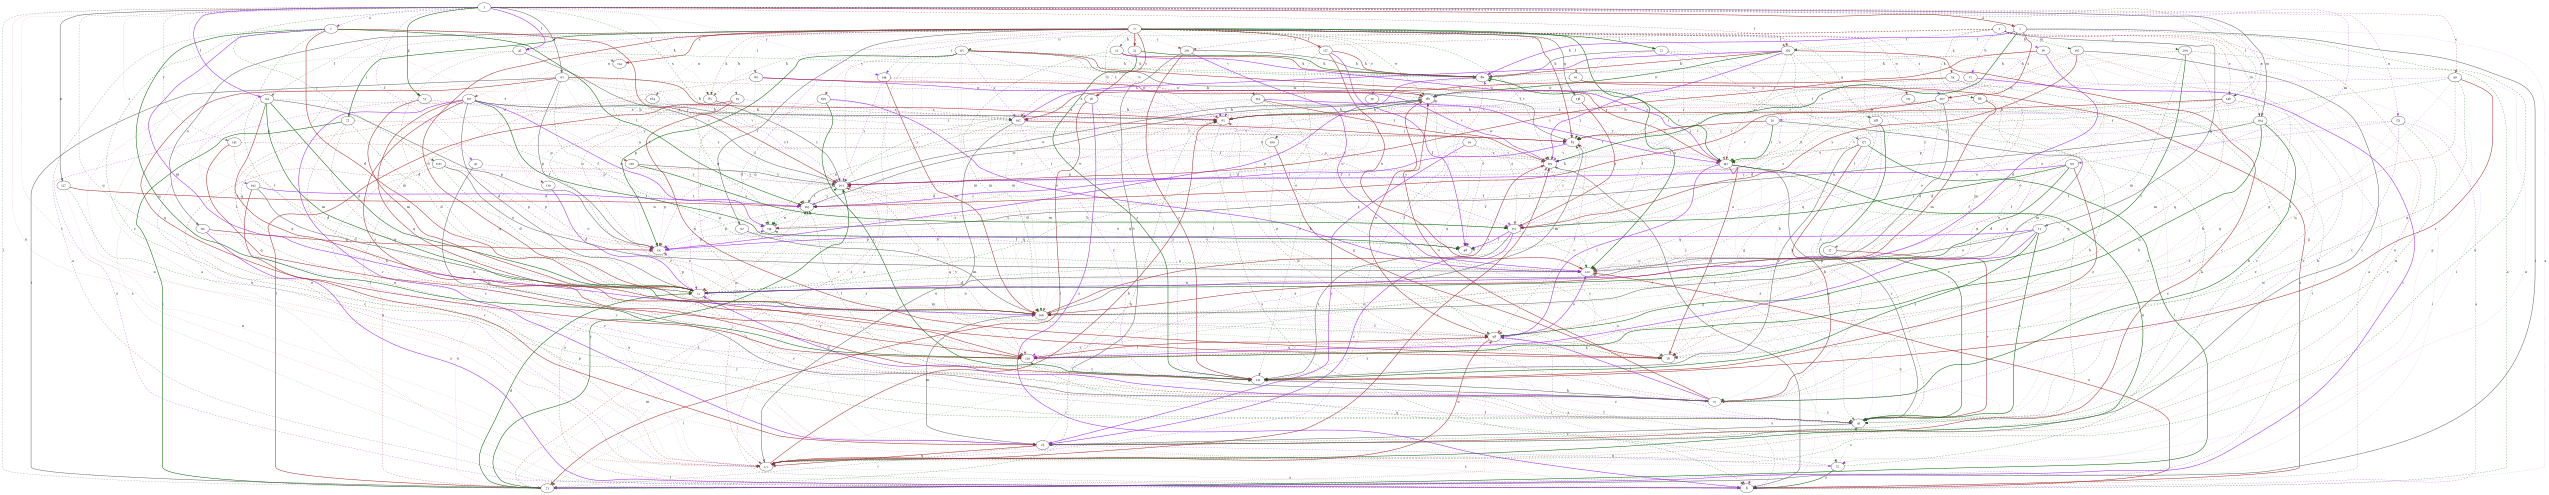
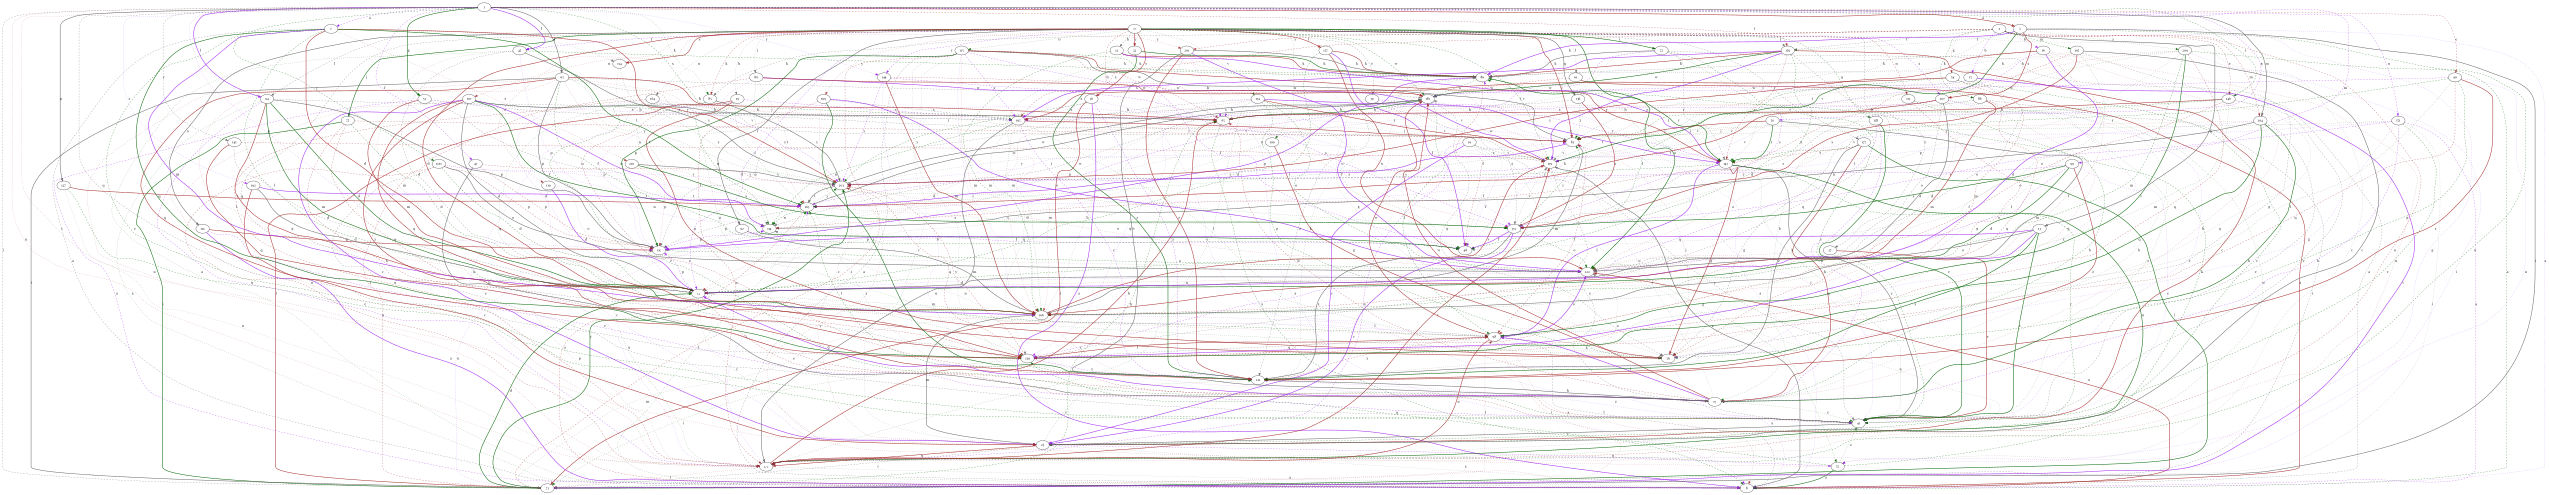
edge "99" -> "203": style bold -> dashed
